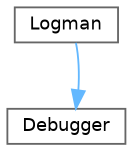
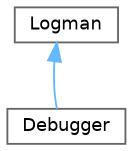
edge "Logman" -> "Debugger": reversed
